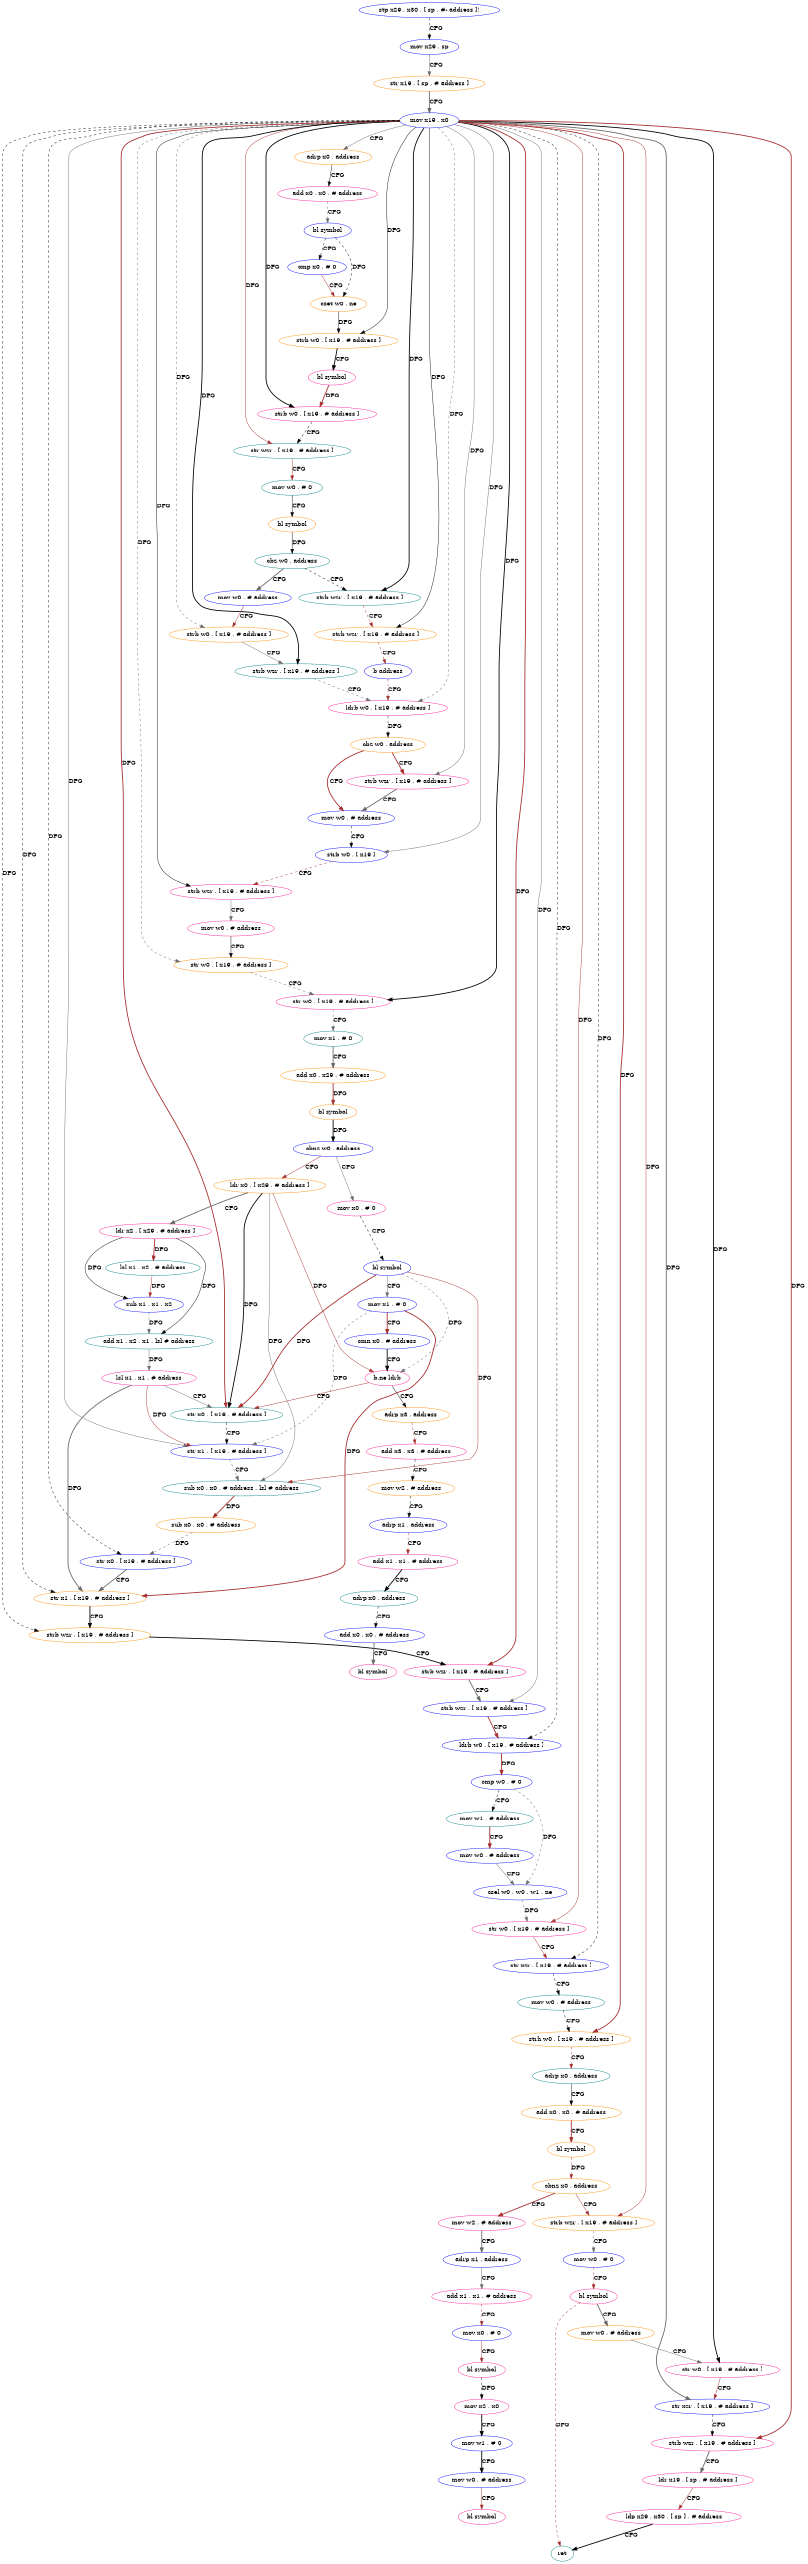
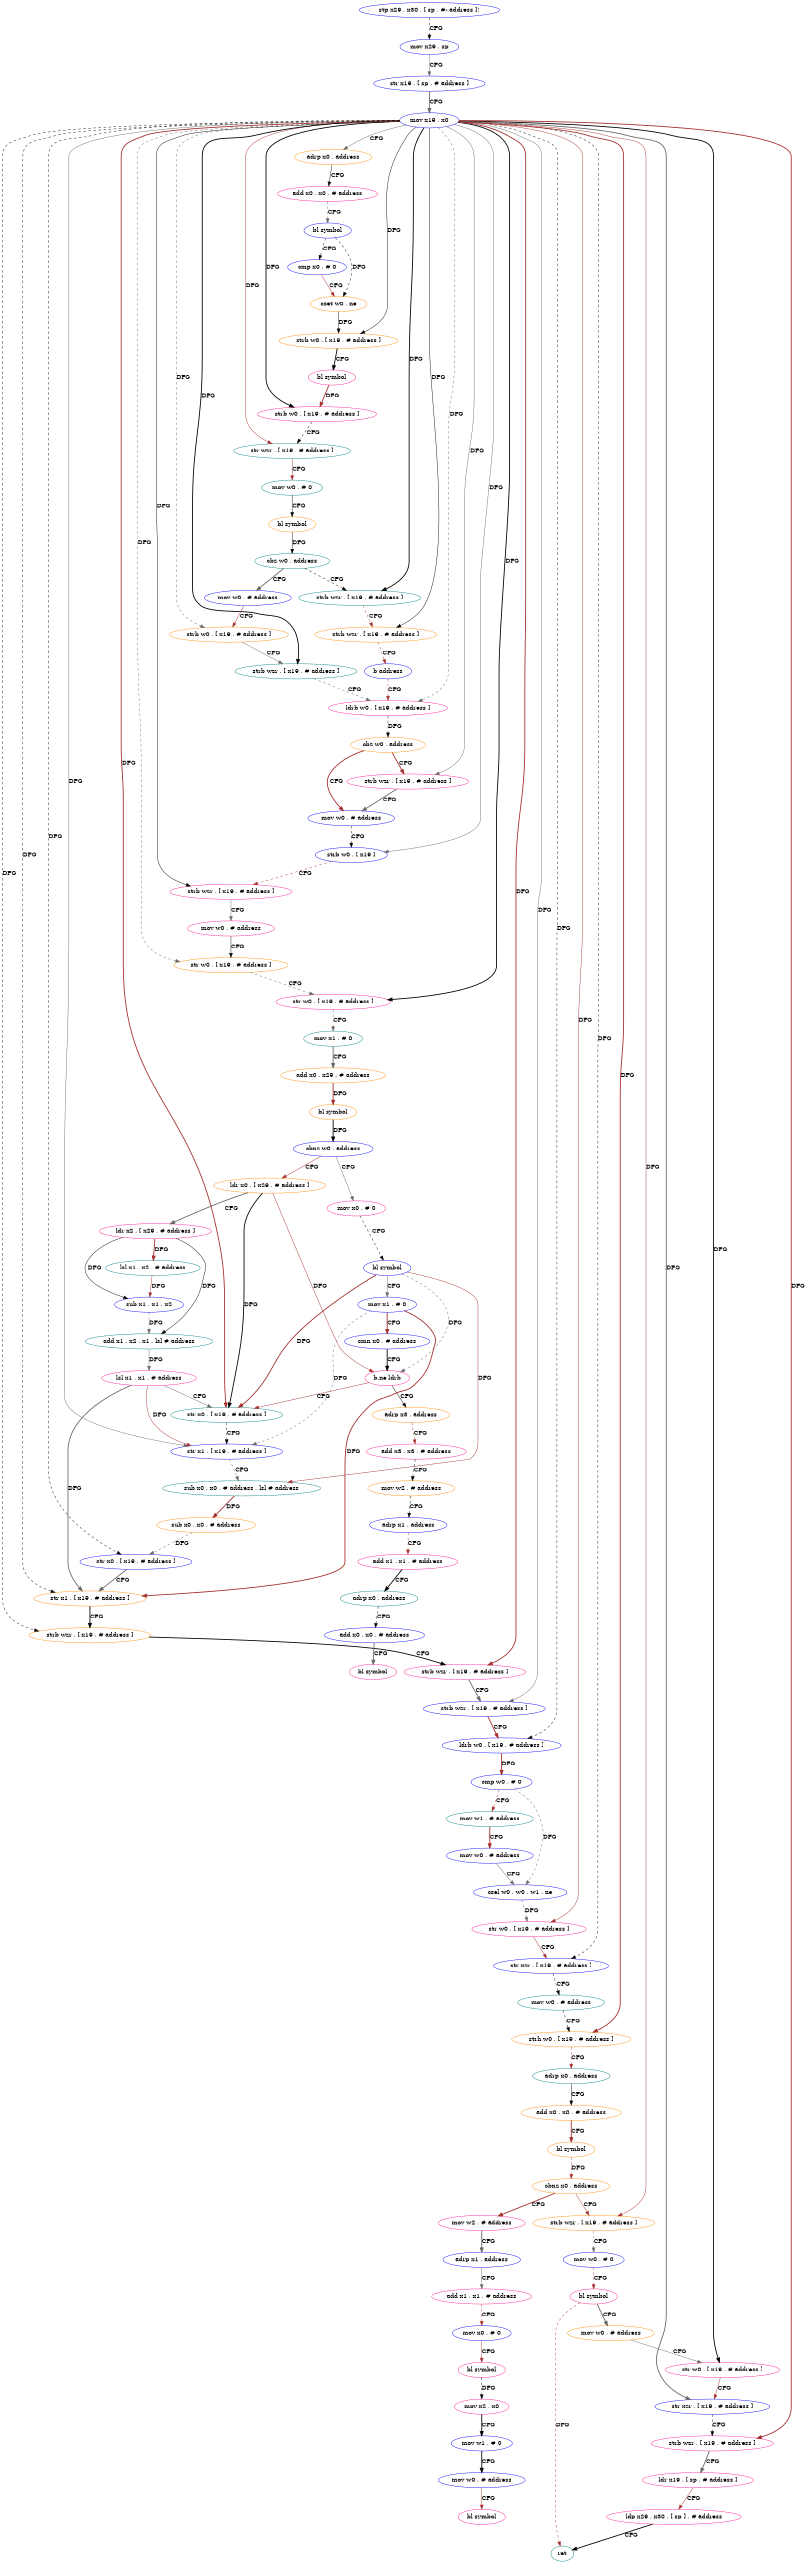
node "str x19 , [ sp , # address ]": color darkorange -> blue
edge "ldr x0 , [ x29 , # address ]" -> "sub x0 , x0 , # address , lsl # address": removed, label "DFG"
edge "cmp w0 , # 0" -> "mov w1 , # address": color black -> brown
